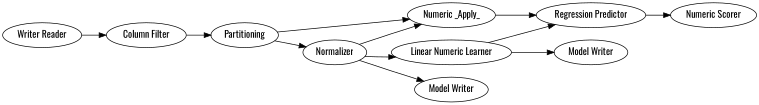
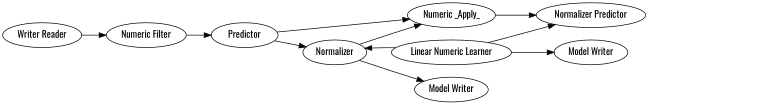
node "Regression Predictor": label "Regression Predictor" -> "Normalizer Predictor"
node "Numeric Scorer": removed
node "Column Filter": label "Column Filter" -> "Numeric Filter"
node "Partitioning": label "Partitioning" -> "Predictor"
edge "Normalizer" -> "Linear Numeric Learner": reversed
